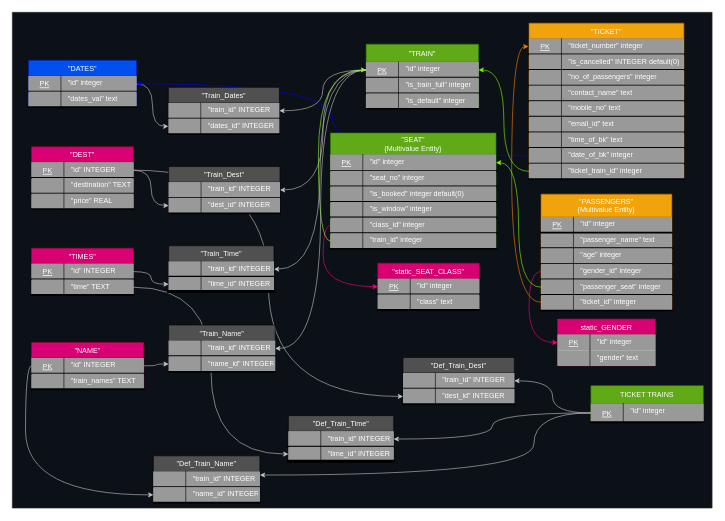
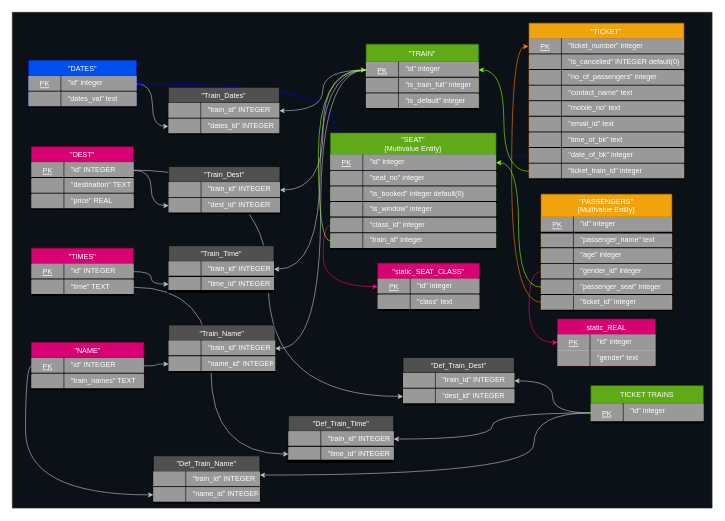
node "static_GENDER": label "static_GENDER" -> "static_REAL"
